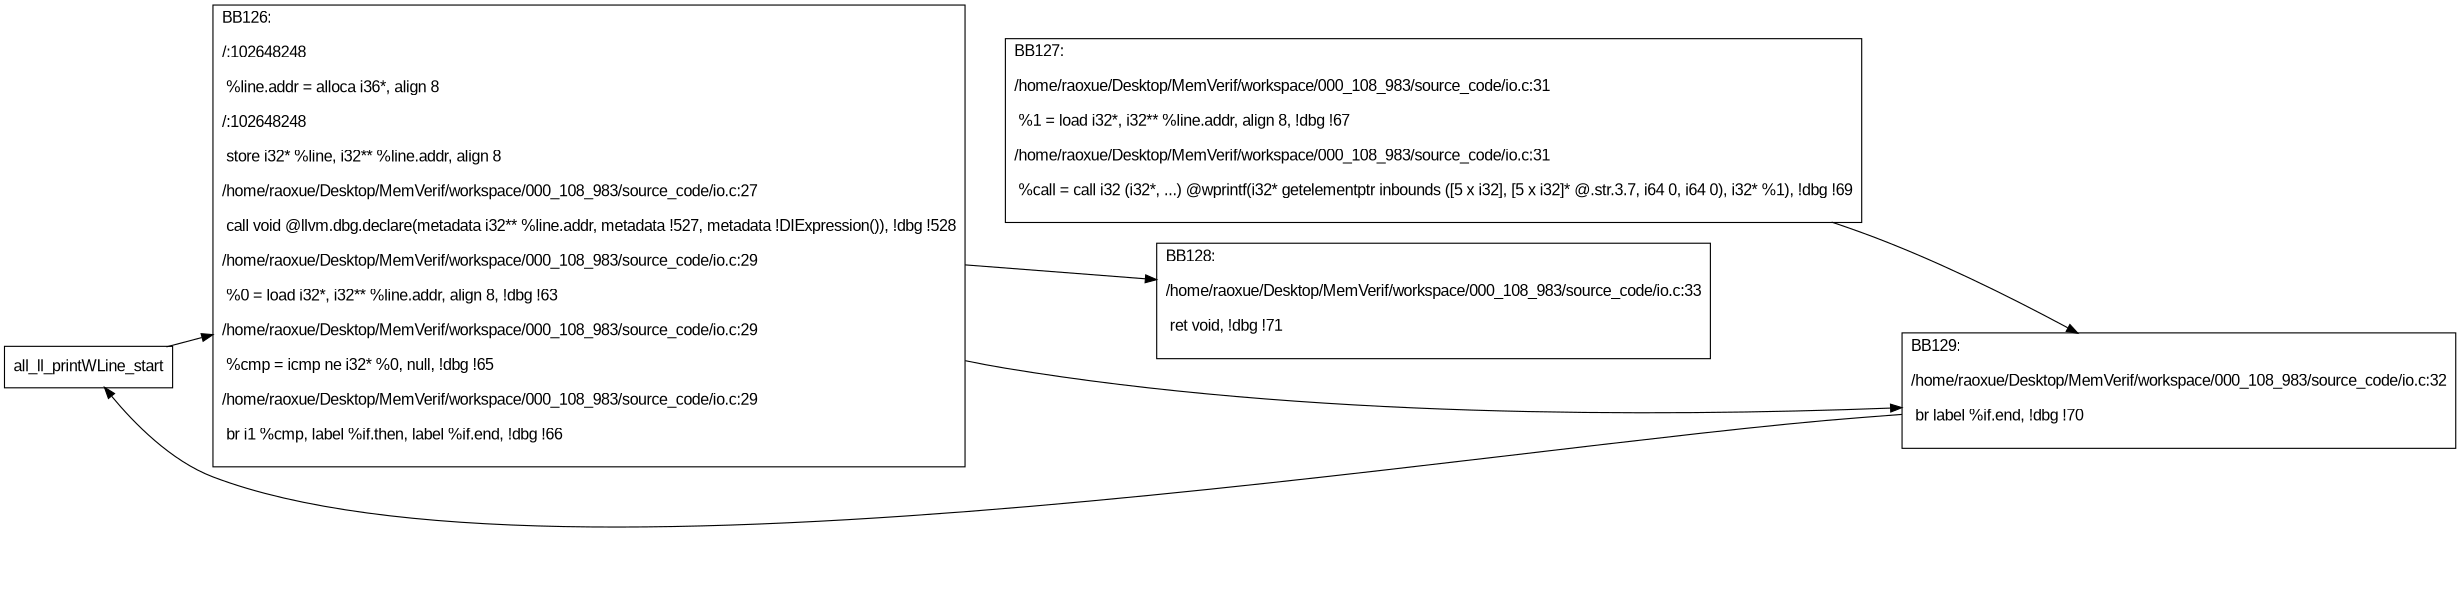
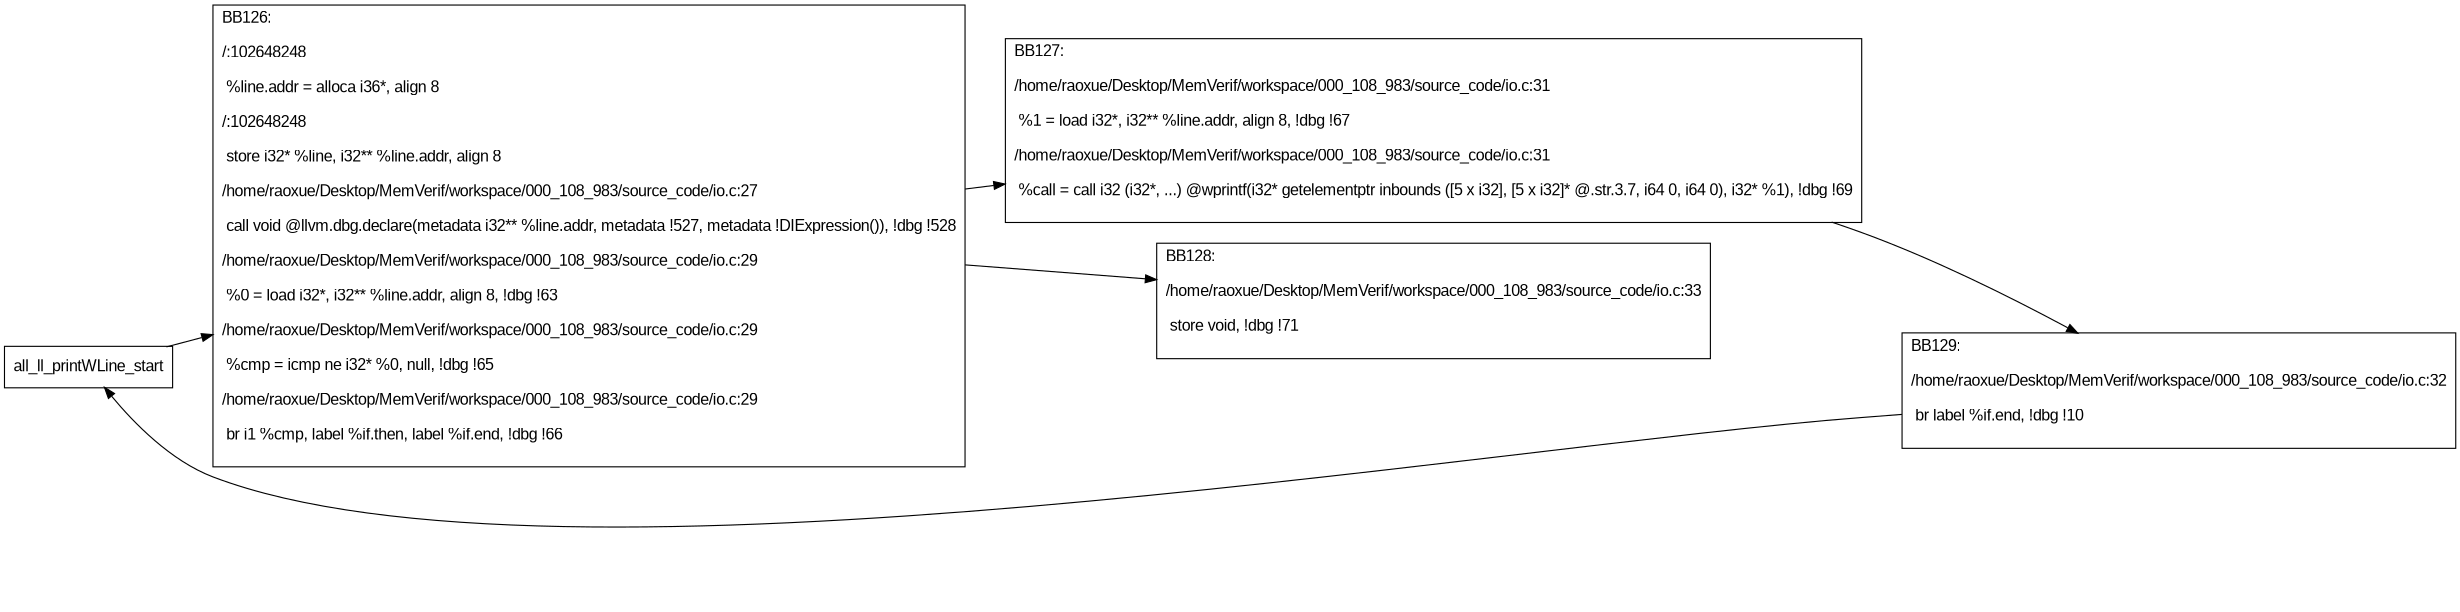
node "BB128:": text "ret void, !dbg !71" -> "store void, !dbg !71"
edge "BB126:" -> "BB129:": now "BB126:" -> "BB127:"
node "BB129:": text "br label %if.end, !dbg !70" -> "br label %if.end, !dbg !10"
